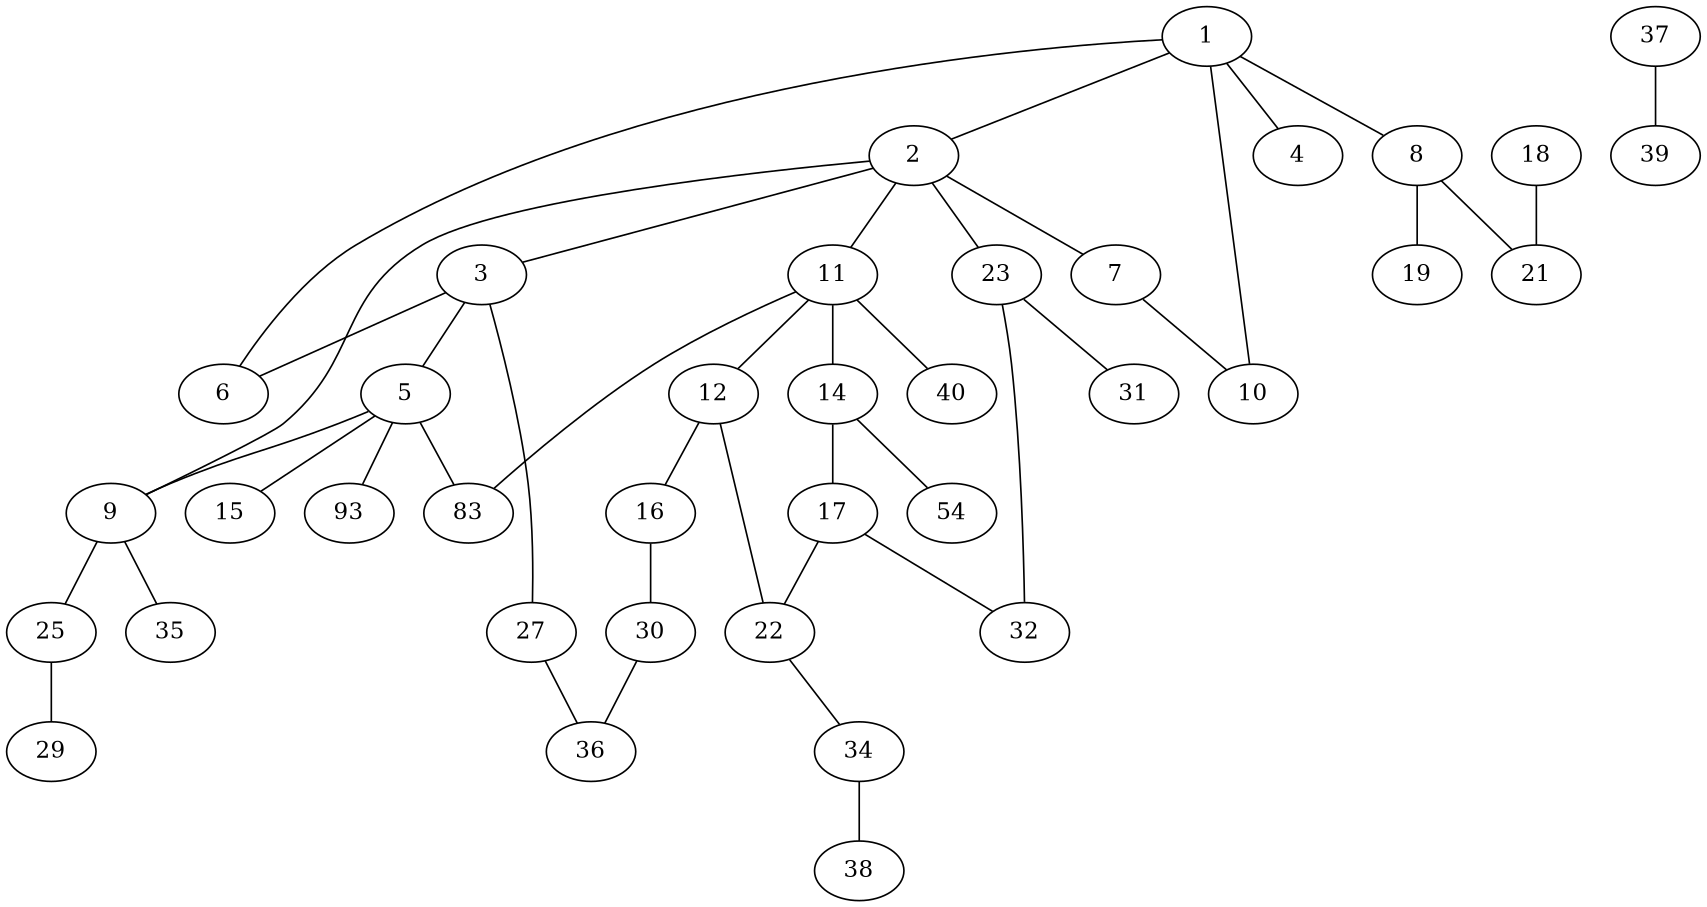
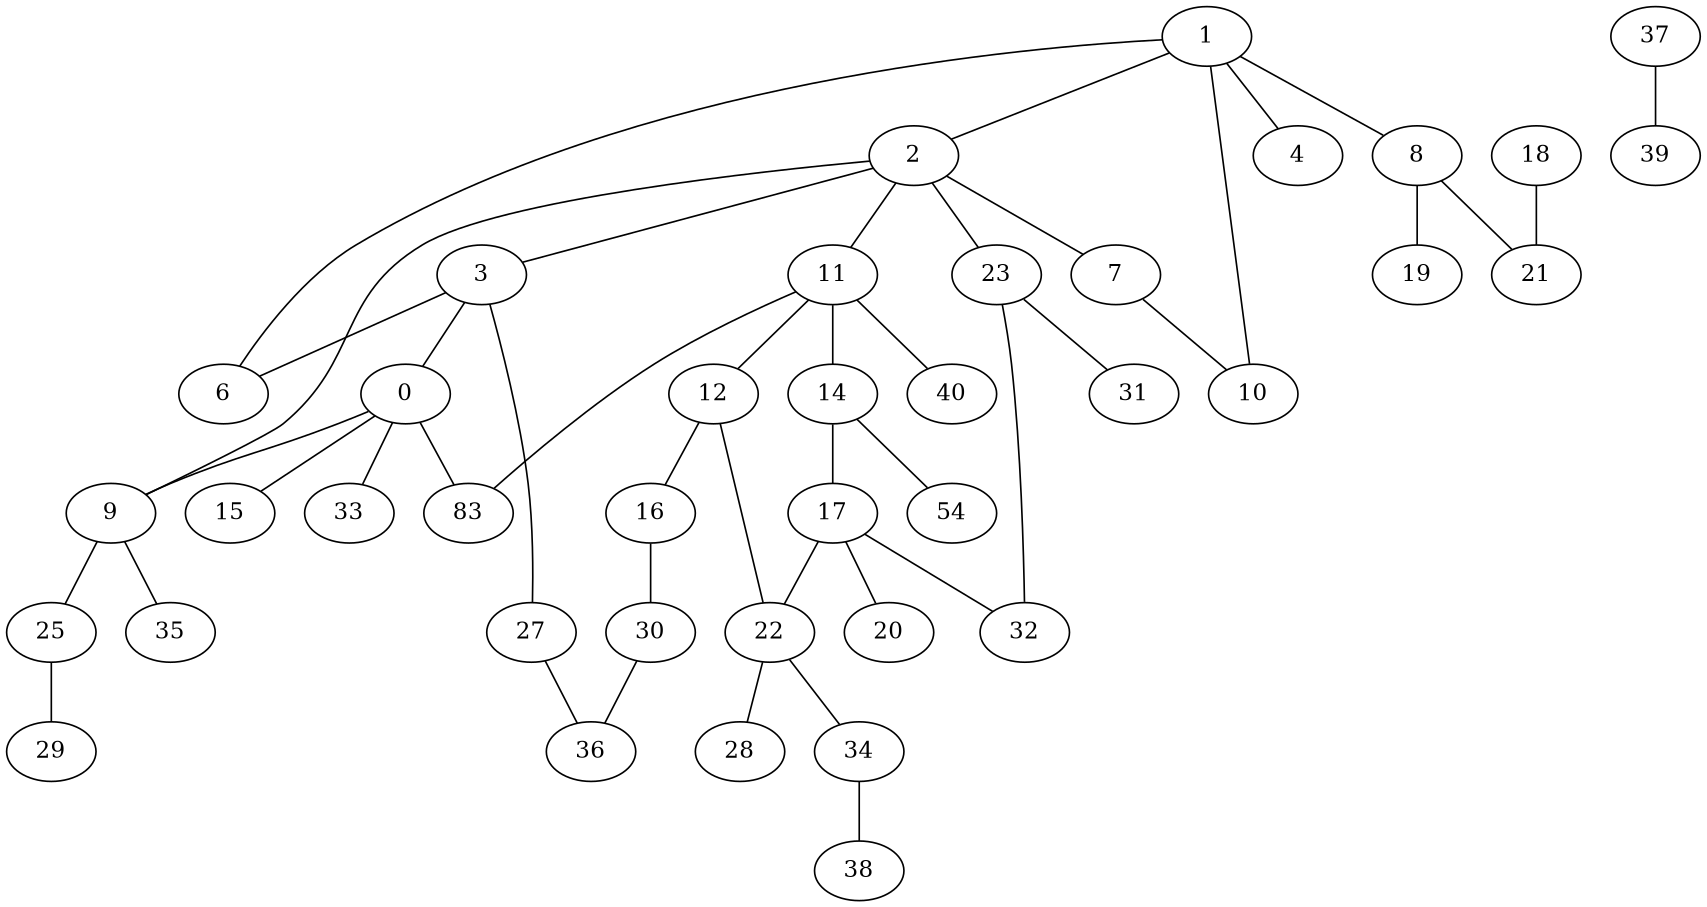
node "5": label "5" -> "0"
node "93": label "93" -> "33"
node "20": added
node "28": added
